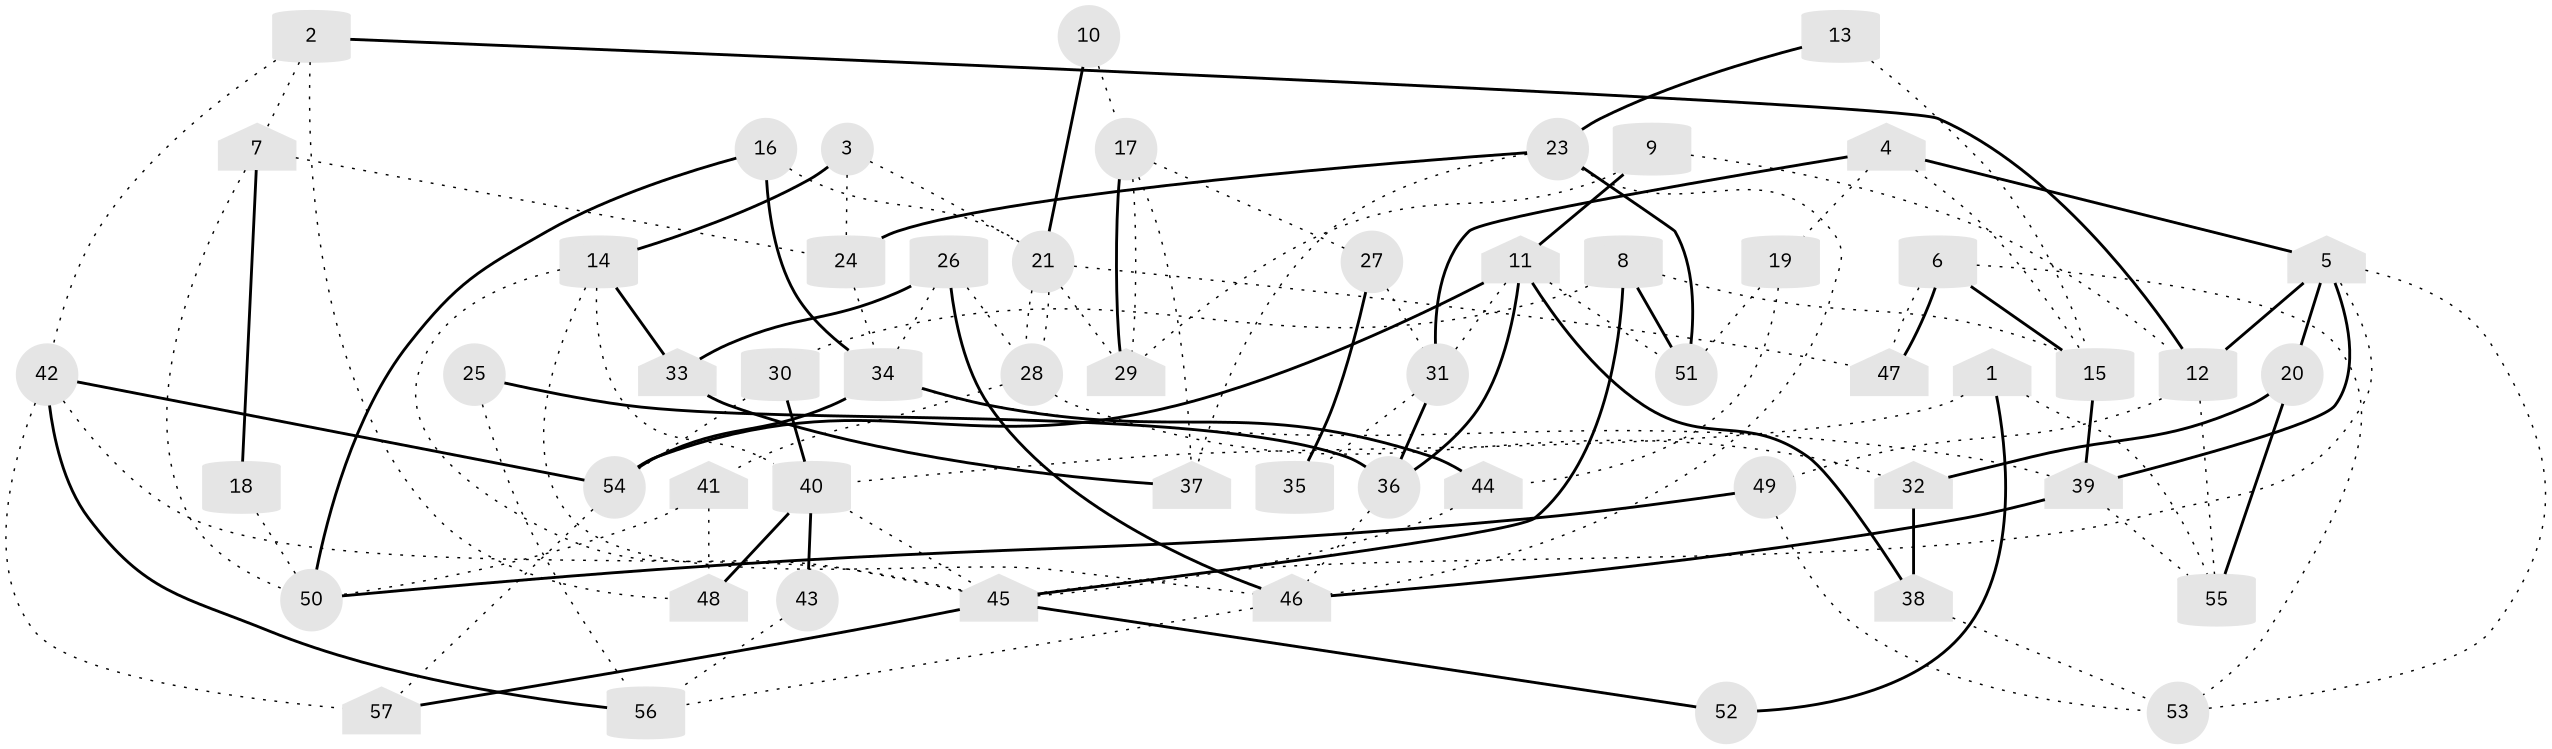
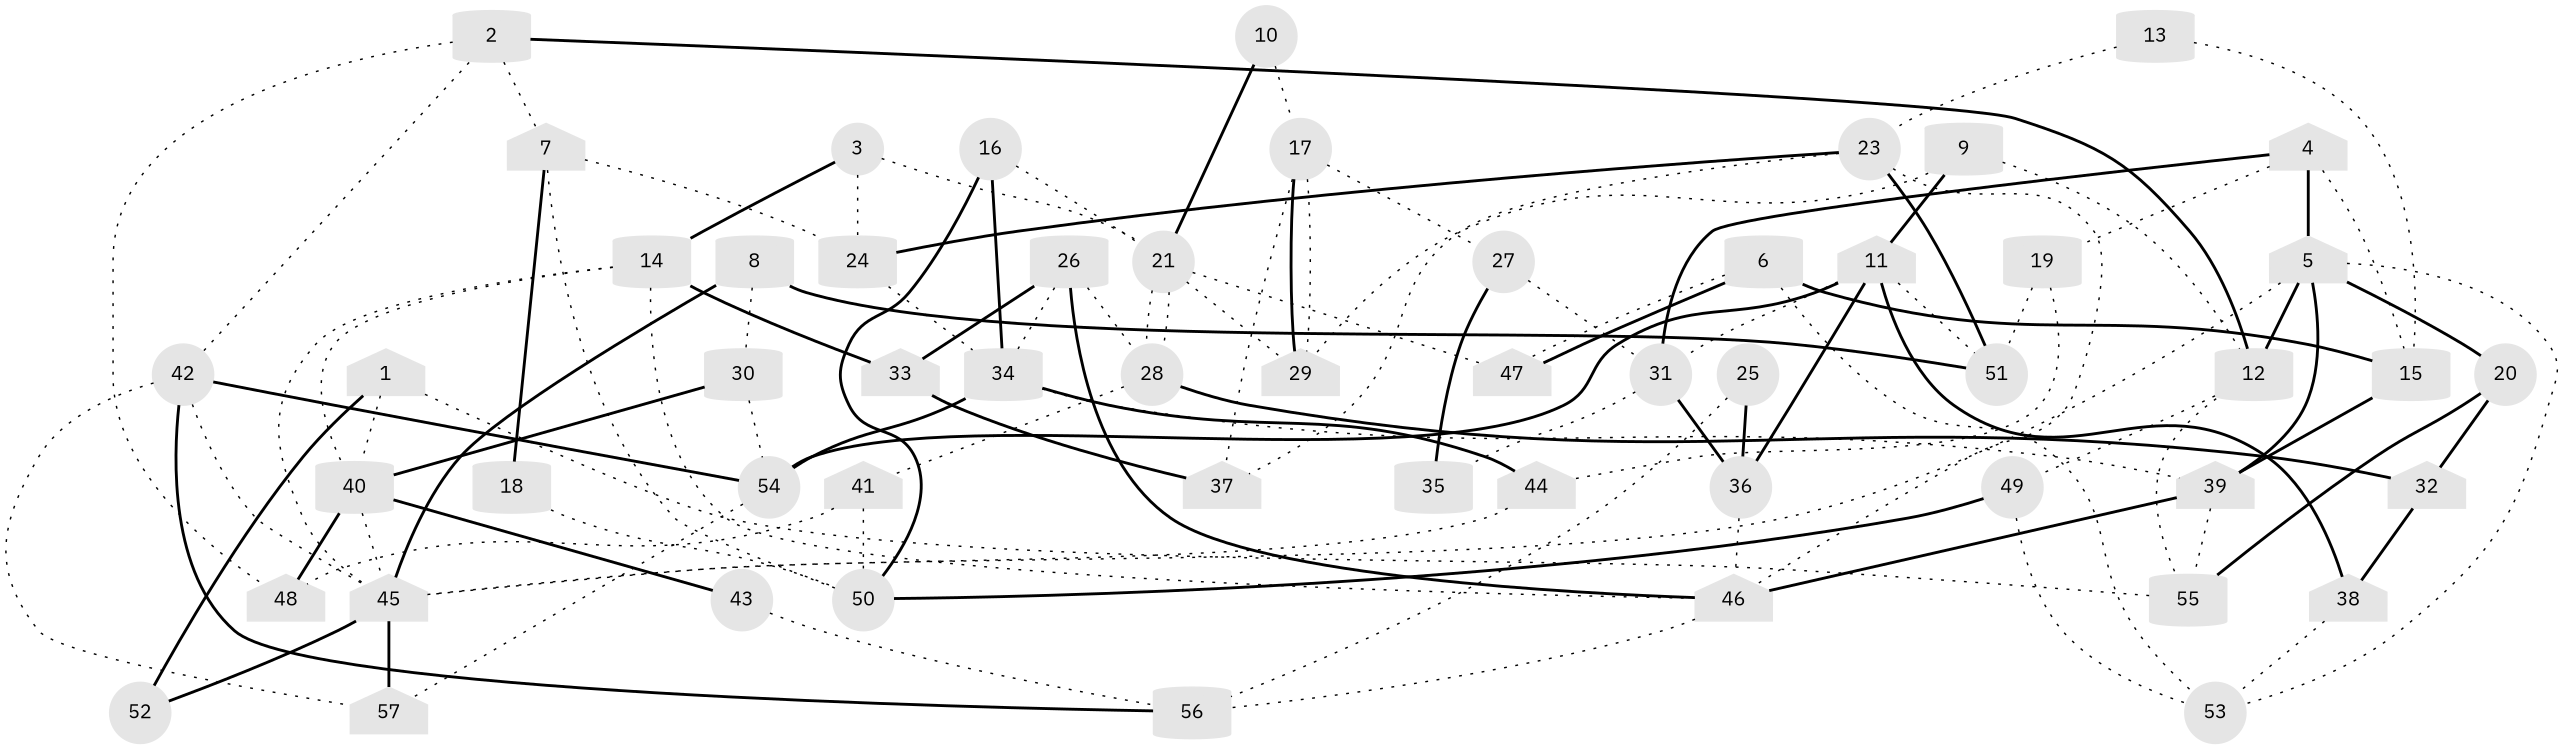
edge "13" -- "23": style bold -> dotted
edge "8" -- "15": removed
edge "28" -- "32": style dotted -> bold
